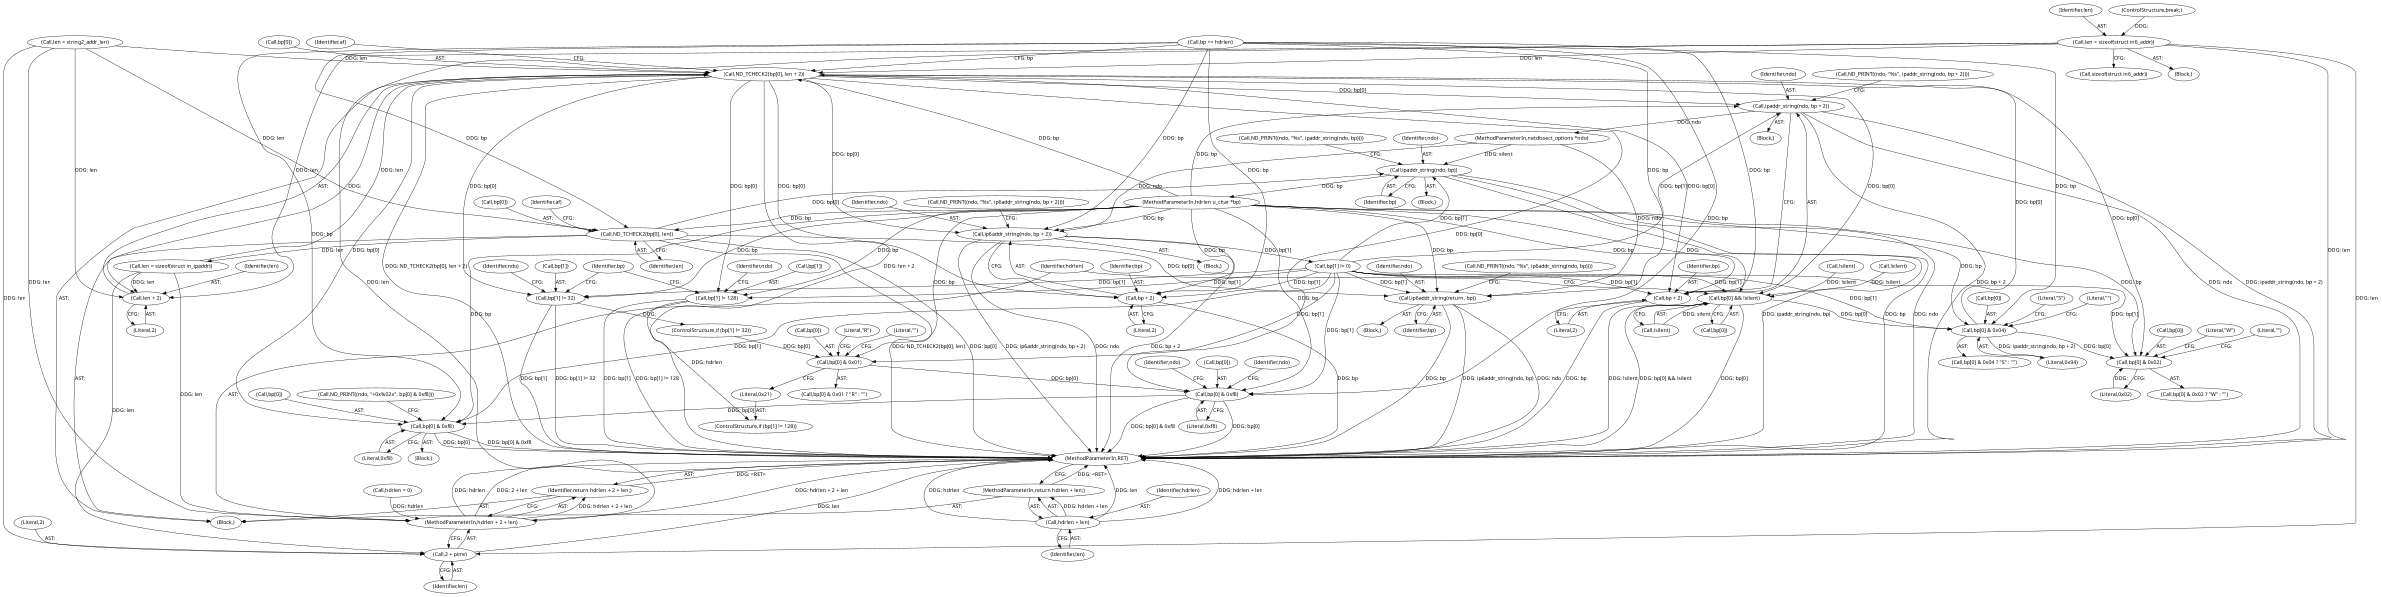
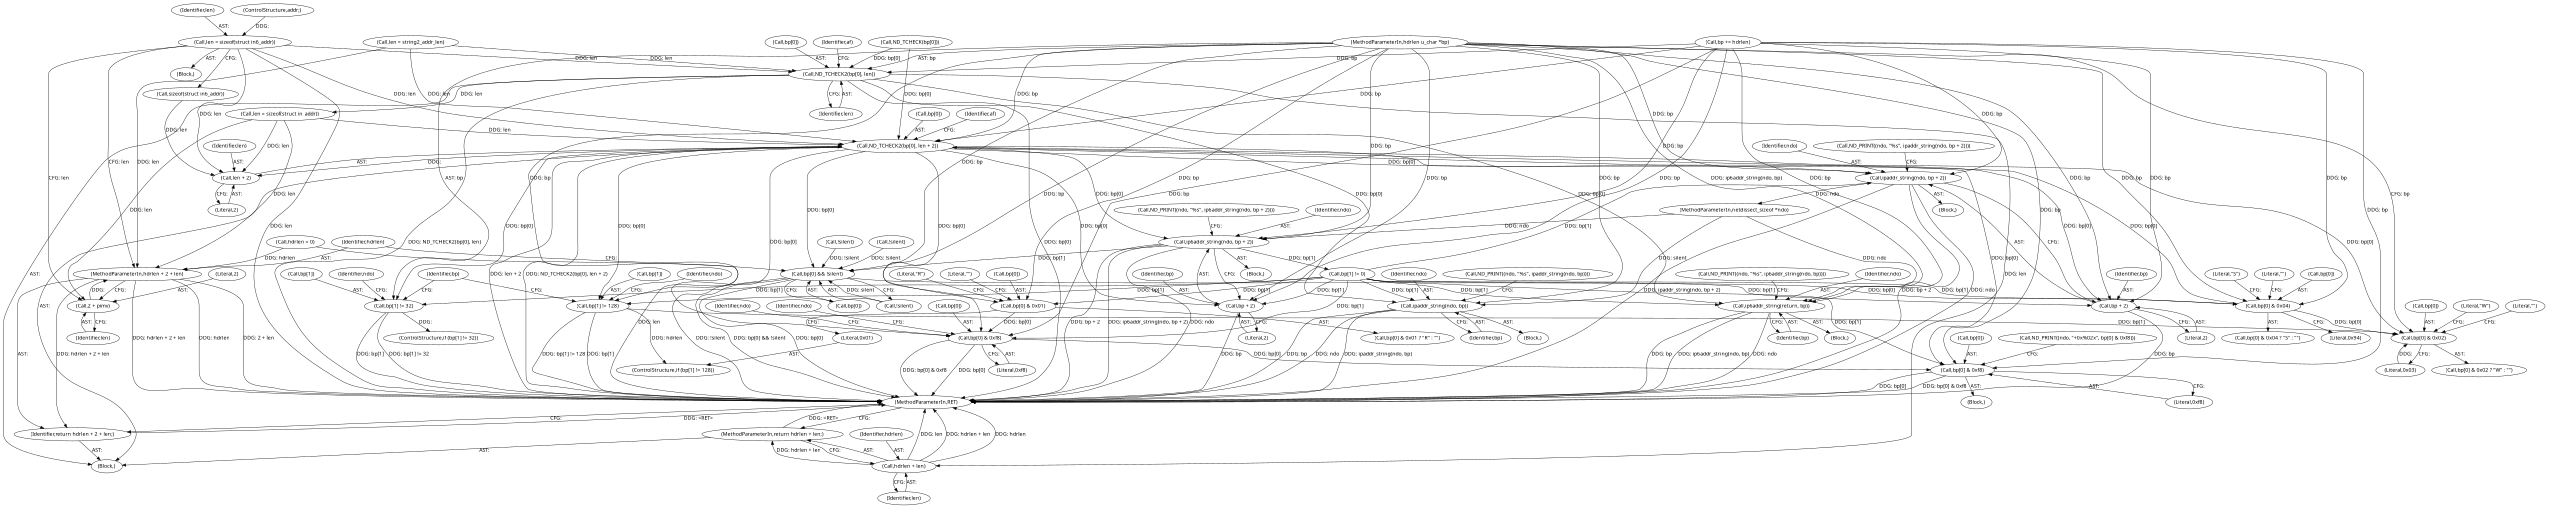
node "(ControlStructure,break;)": label "(ControlStructure,break;)" -> "(ControlStructure,addr;)"
node "(Call,ND_TCHECK(bp[0]))": added
edge "(Call,bp += hdrlen)" -> "(Call,ND_TCHECK2(bp[0], len + 2))": label "CFG: bp" -> "DDG: bp"
edge "(Call,len = sizeof(struct in6_addr))" -> "(Call,ND_TCHECK2(bp[0], len))": added, label "DDG: len"
edge "(Call,bp += hdrlen)" -> "(Call,ipaddr_string(ndo, bp + 2))": added, label "DDG: bp"
node "(MethodParameterIn,netdissect_options *ndo)": label "(MethodParameterIn,netdissect_options *ndo)" -> "(MethodParameterIn,netdissect_sizeof *ndo)"
edge "(Call,ND_TCHECK2(bp[0], len))" -> "(Call,hdrlen + len)": added, label "DDG: len"
edge "(Call,ipaddr_string(ndo, bp))" -> "(MethodParameterIn,hdrlen u_char *bp)": reversed
edge "(Call,len = string2_addr_len)" -> "(Call,len + 2)": now "(Call,sizeof(struct in6_addr))" -> "(Call,len + 2)"
edge "(MethodParameterIn,hdrlen u_char *bp)" -> "(Call,ND_TCHECK2(bp[0], len))": label "DDG: bp" -> "AST: bp"
edge "(MethodParameterIn,hdrlen u_char *bp)" -> "(Call,bp[1] != 32)": label "DDG: bp" -> "AST: bp"
edge "(MethodParameterIn,hdrlen u_char *bp)" -> "(Call,ip6addr_string(return, bp))": label "DDG: bp" -> "DDG: ip6addr_string(ndo, bp)"
edge "(MethodParameterIn,hdrlen u_char *bp)" -> "(Call,bp[0] && !silent)": label "DDG: " -> "DDG: bp"
node "(Call,len = sizeof(struct in_ipaddr))": label "(Call,len = sizeof(struct in_ipaddr))" -> "(Call,len = sizeof(struct in_addr))"
edge "(Call,bp[1] != 0)" -> "(Call,bp[0] && !silent)": now "(Call,ip6addr_string(ndo, bp + 2))" -> "(Call,bp[0] && !silent)"
edge "(Call,bp[1] != 0)" -> "(Call,bp[0] & 0x02)": now "(Call,bp[1] != 128)" -> "(Call,bp[0] & 0x02)"
edge "(Call,len = sizeof(struct in6_addr))" -> "(MethodParameterIn,hdrlen + 2 + len)": label "DDG: len" -> "CFG: len"
edge "(MethodParameterIn,hdrlen u_char *bp)" -> "(Call,bp[0] & 0x02)": label "DDG: bp" -> "CFG: bp"
edge "(Call,len = sizeof(struct in6_addr))" -> "(Call,2 + pimv)": label "DDG: len" -> "CFG: len"
edge "(ControlStructure,if (bp[1] != 32))" -> "(Call,bp[0] & 0x01)": now "(Call,ND_TCHECK2(bp[0], len + 2))" -> "(Call,bp[0] & 0x01)"
edge "(Call,bp[0] & 0x04)" -> "(Literal,0x94)": label "DDG: ipaddr_string(ndo, bp + 2)" -> "CFG: "
edge "(Literal,0x94)" -> "(Call,bp[0] & 0x04)": removed, label "AST:"
node "(Literal,0x21)": label "(Literal,0x21)" -> "(Literal,0x01)"
node "(Literal,0x02)": label "(Literal,0x02)" -> "(Literal,0x03)"
edge "(MethodParameterIn,RET)" -> "(Identifier,return hdrlen + 2 + len;)": label "AST: " -> "CFG: "
edge "(Call,len = string2_addr_len)" -> "(Call,2 + pimv)": removed, label "DDG: len"
edge "(Identifier,return hdrlen + 2 + len;)" -> "(MethodParameterIn,hdrlen + 2 + len)": removed, label "CFG:"
edge "(MethodParameterIn,return hdrlen + len;)" -> "(Call,hdrlen + len)": label "AST: " -> "CFG: "
edge "(Call,2 + pimv)" -> "(MethodParameterIn,RET)": now "(Call,hdrlen = 0)" -> "(MethodParameterIn,RET)"
edge "(Call,2 + pimv)" -> "(MethodParameterIn,hdrlen + 2 + len)": label "AST: " -> "DDG: "
